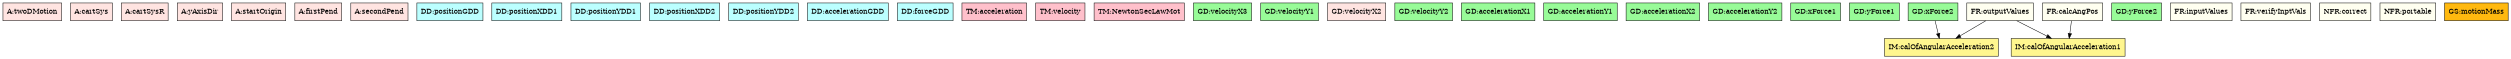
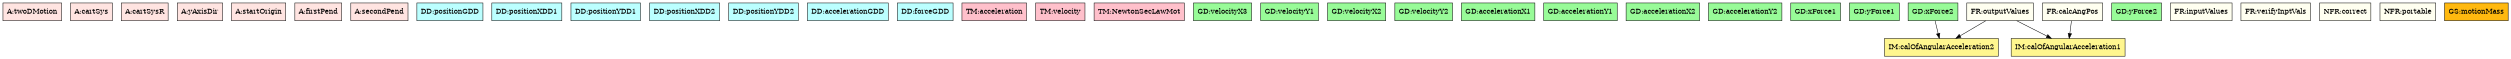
node "GD:velocityX2": fillcolor mistyrose -> palegreen
